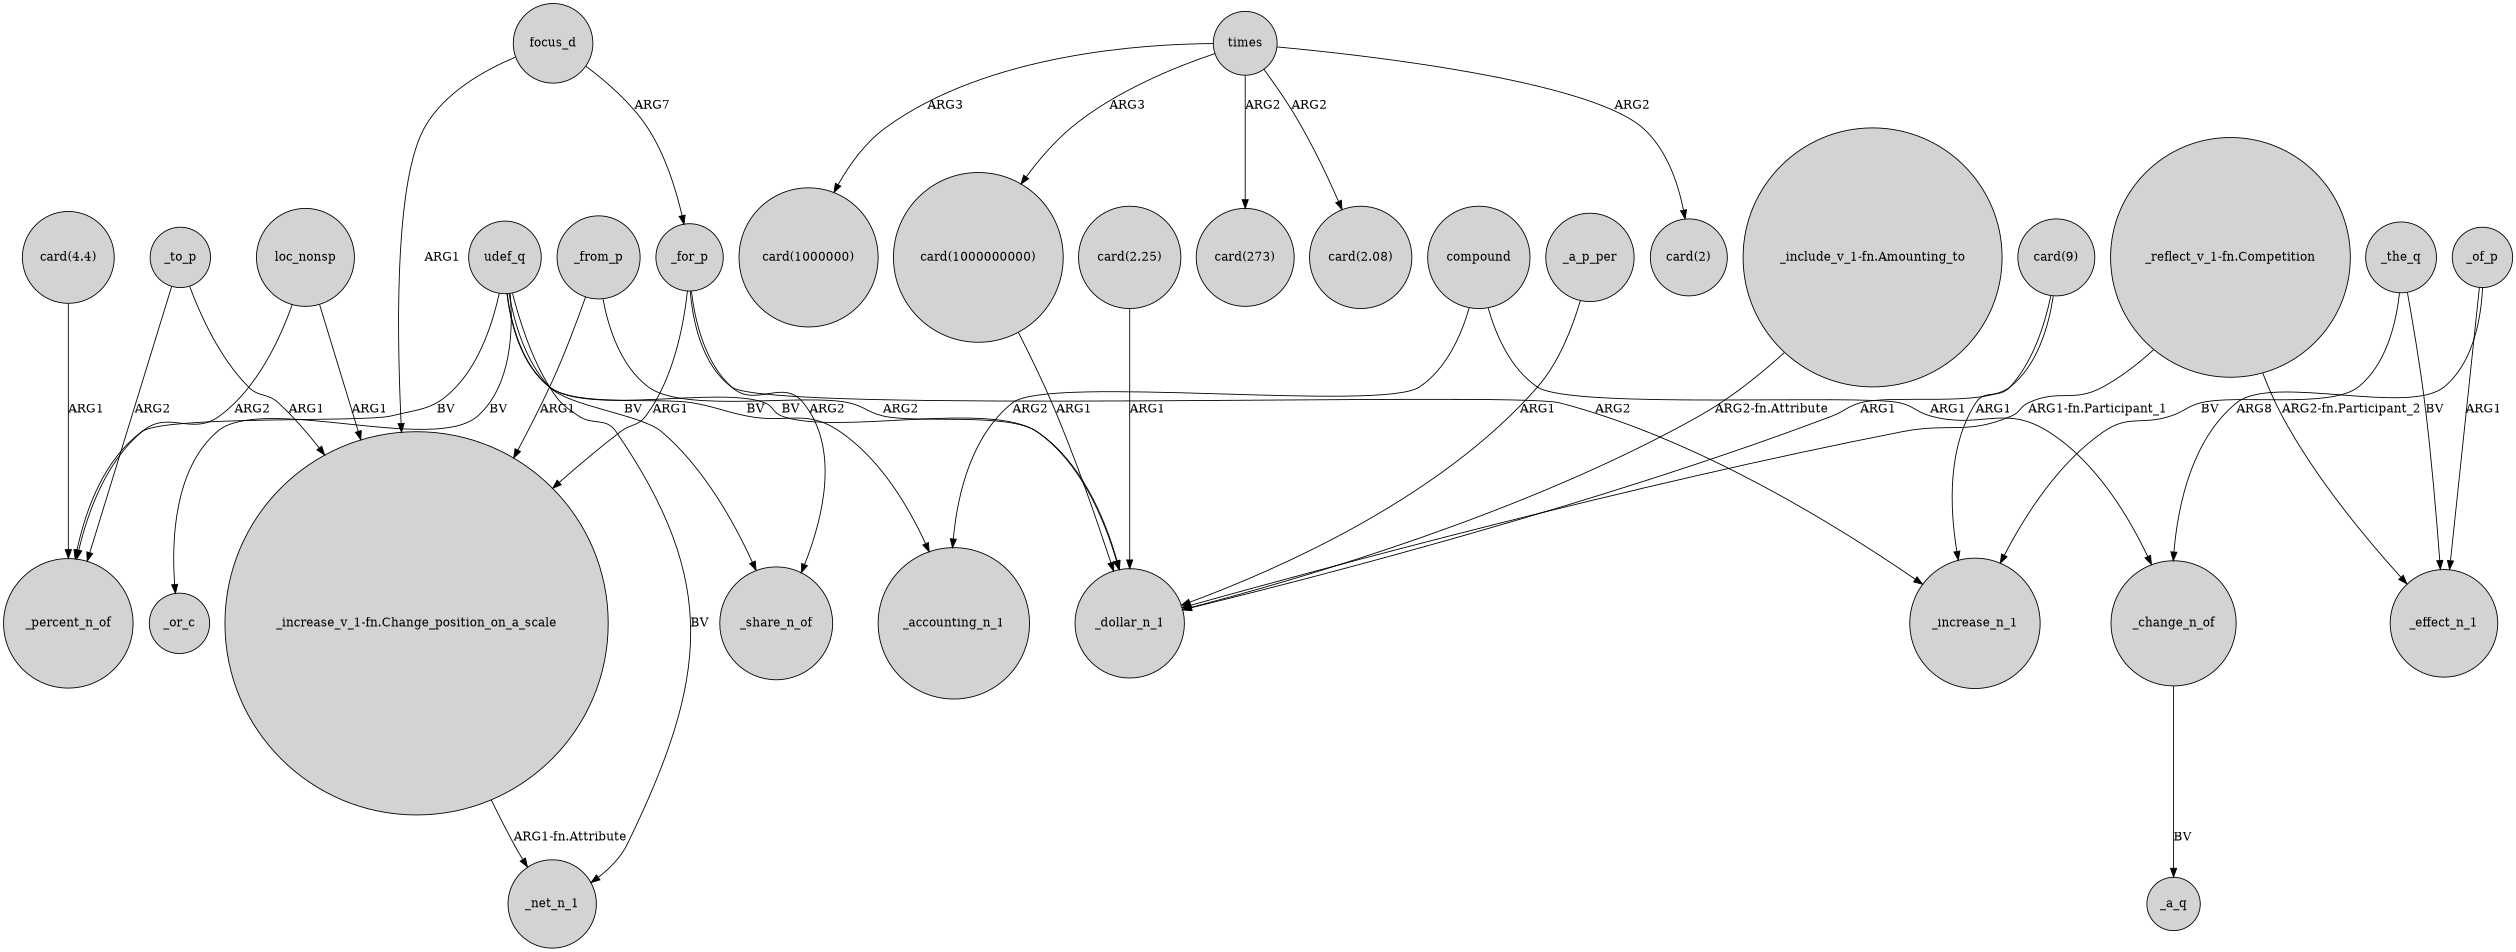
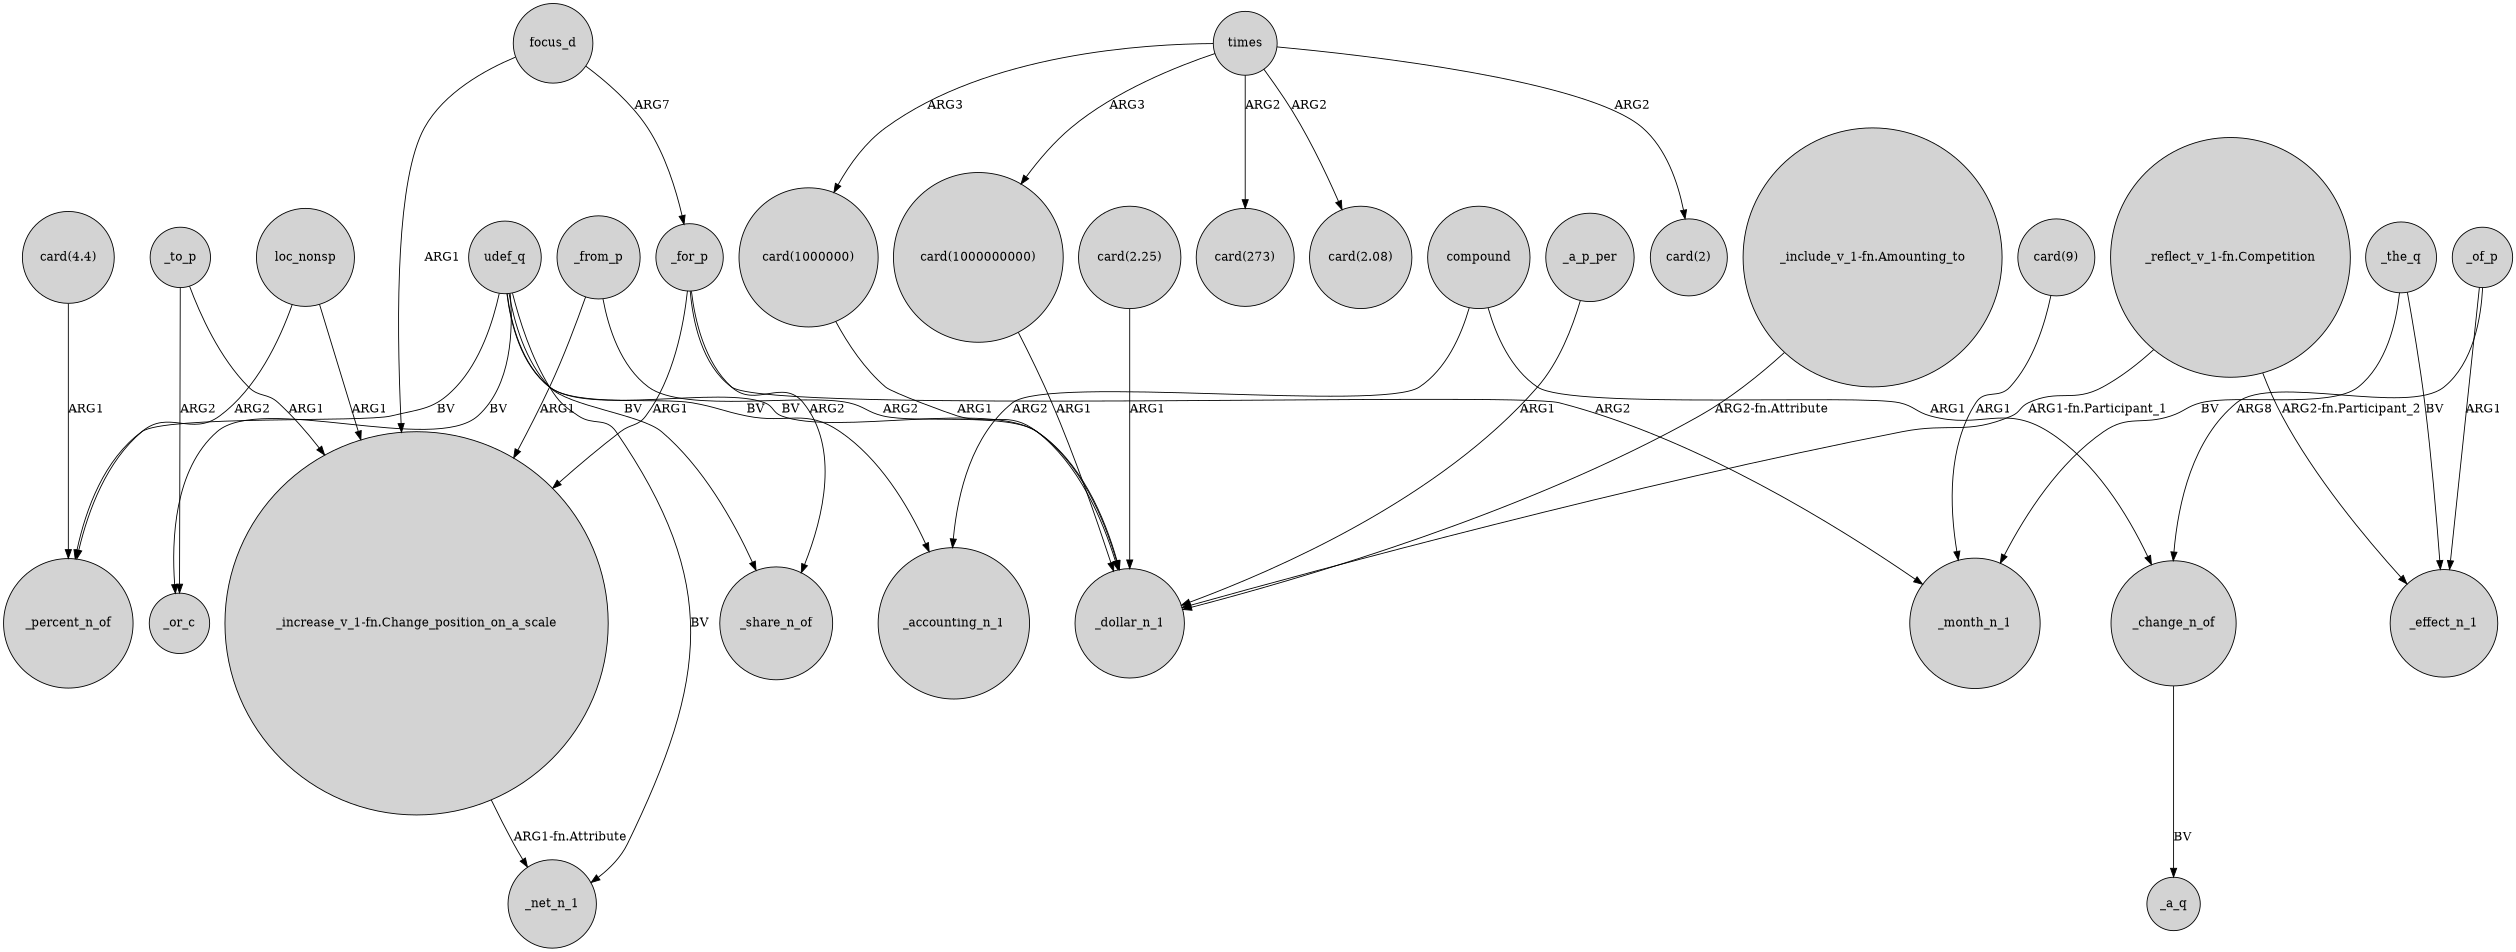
edge "_to_p" -> "_percent_n_of": now "_to_p" -> "_or_c"
edge "card(9)" -> "_dollar_n_1": now "card(1000000)" -> "_dollar_n_1"
node "_increase_n_1": label "_increase_n_1" -> "_month_n_1"
